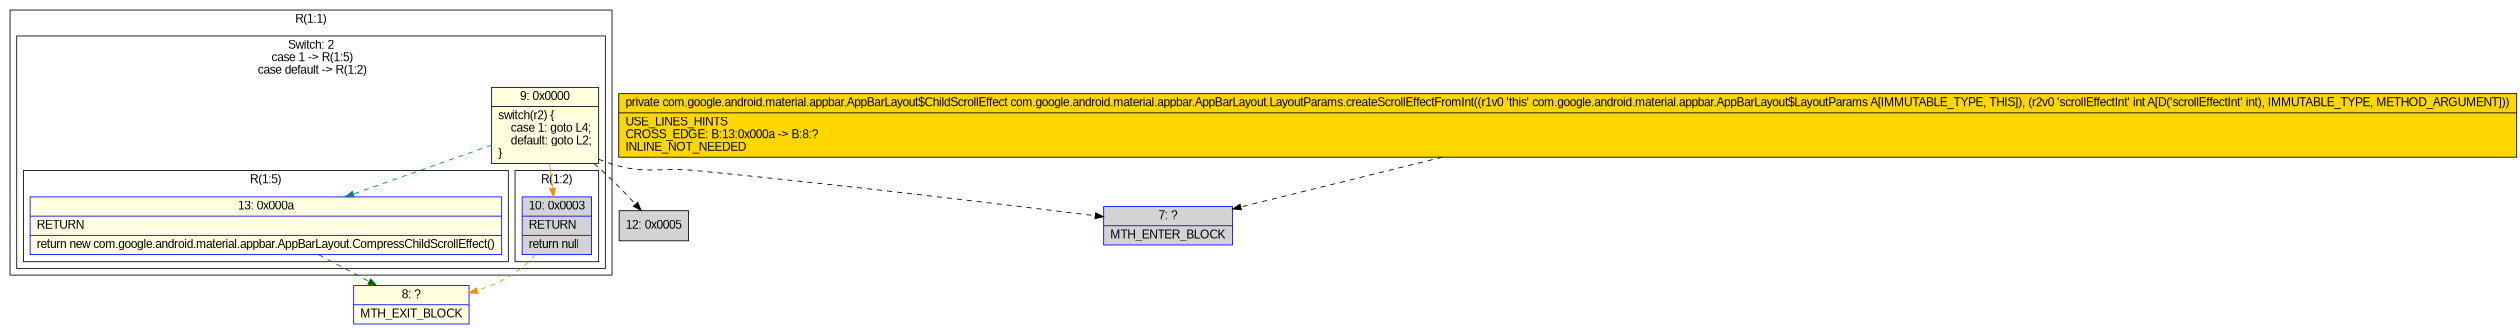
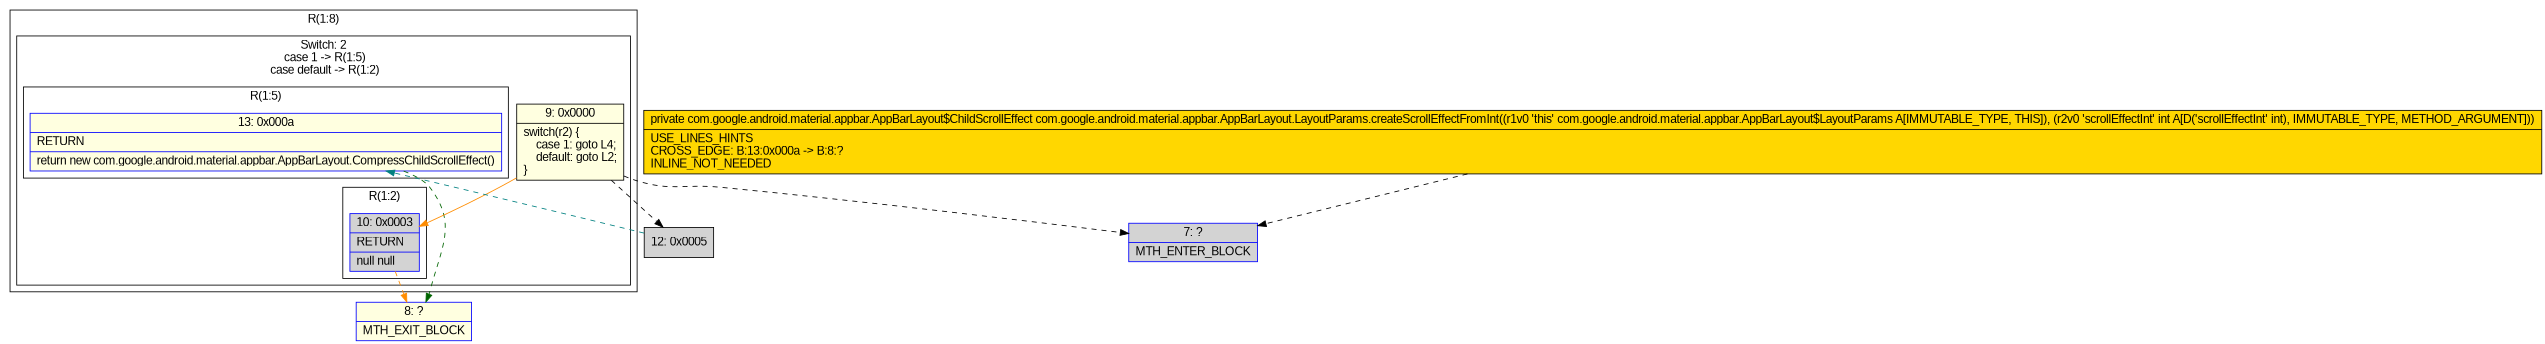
cluster "R(1:1)": label "R(1:1)" -> "R(1:8)"
edge "9: 0x0000" -> "13: 0x000a": now "12: 0x0005" -> "13: 0x000a"
node "10: 0x0003": text "return null" -> "null null"
